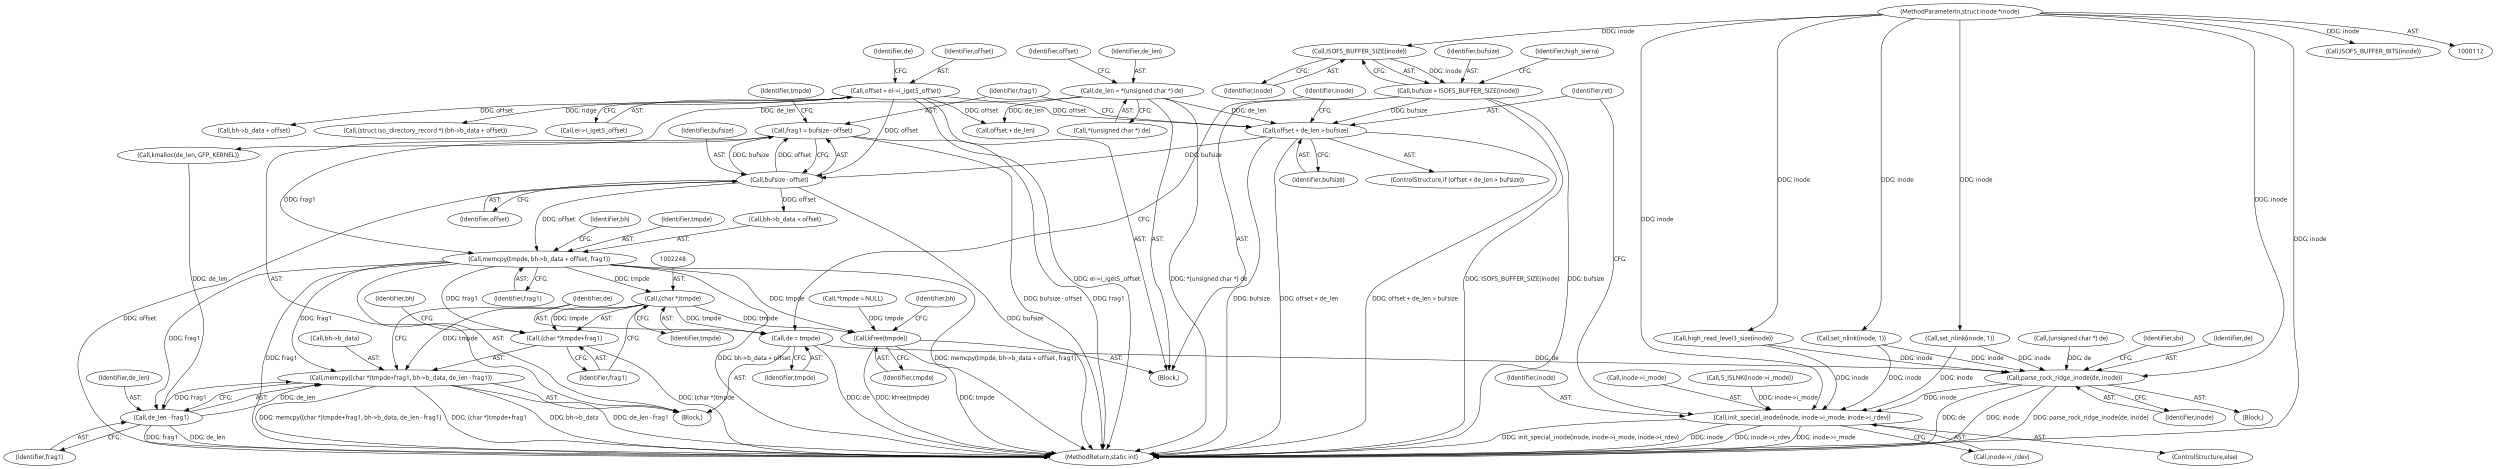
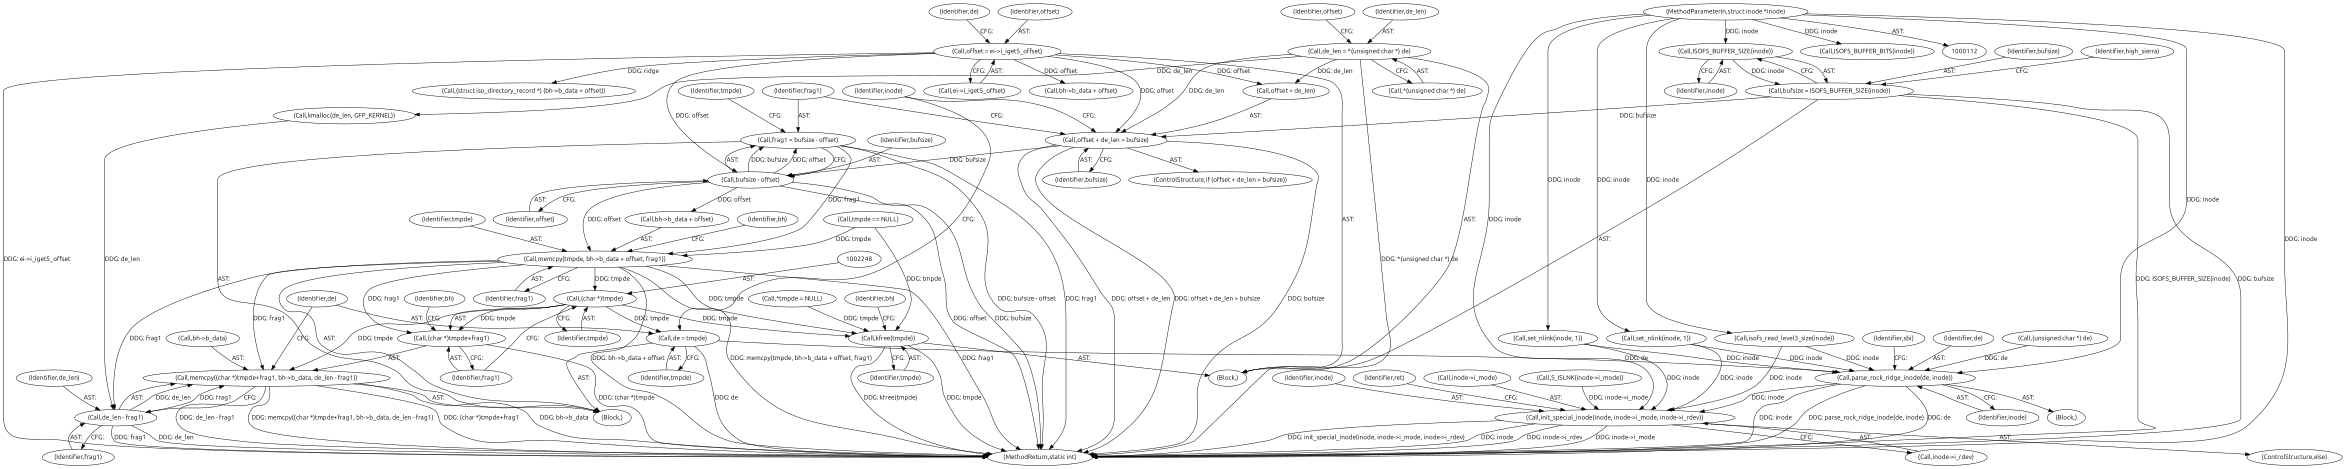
edge "(Identifier,ret)" -> "(Call,offset + de_len > bufsize)": now "(Call,offset + de_len)" -> "(Call,offset + de_len > bufsize)"
node "(Call,tmpde == NULL)": added
node "(Call,high_read_level3_size(inode))": label "(Call,high_read_level3_size(inode))" -> "(Call,isofs_read_level3_size(inode))"
